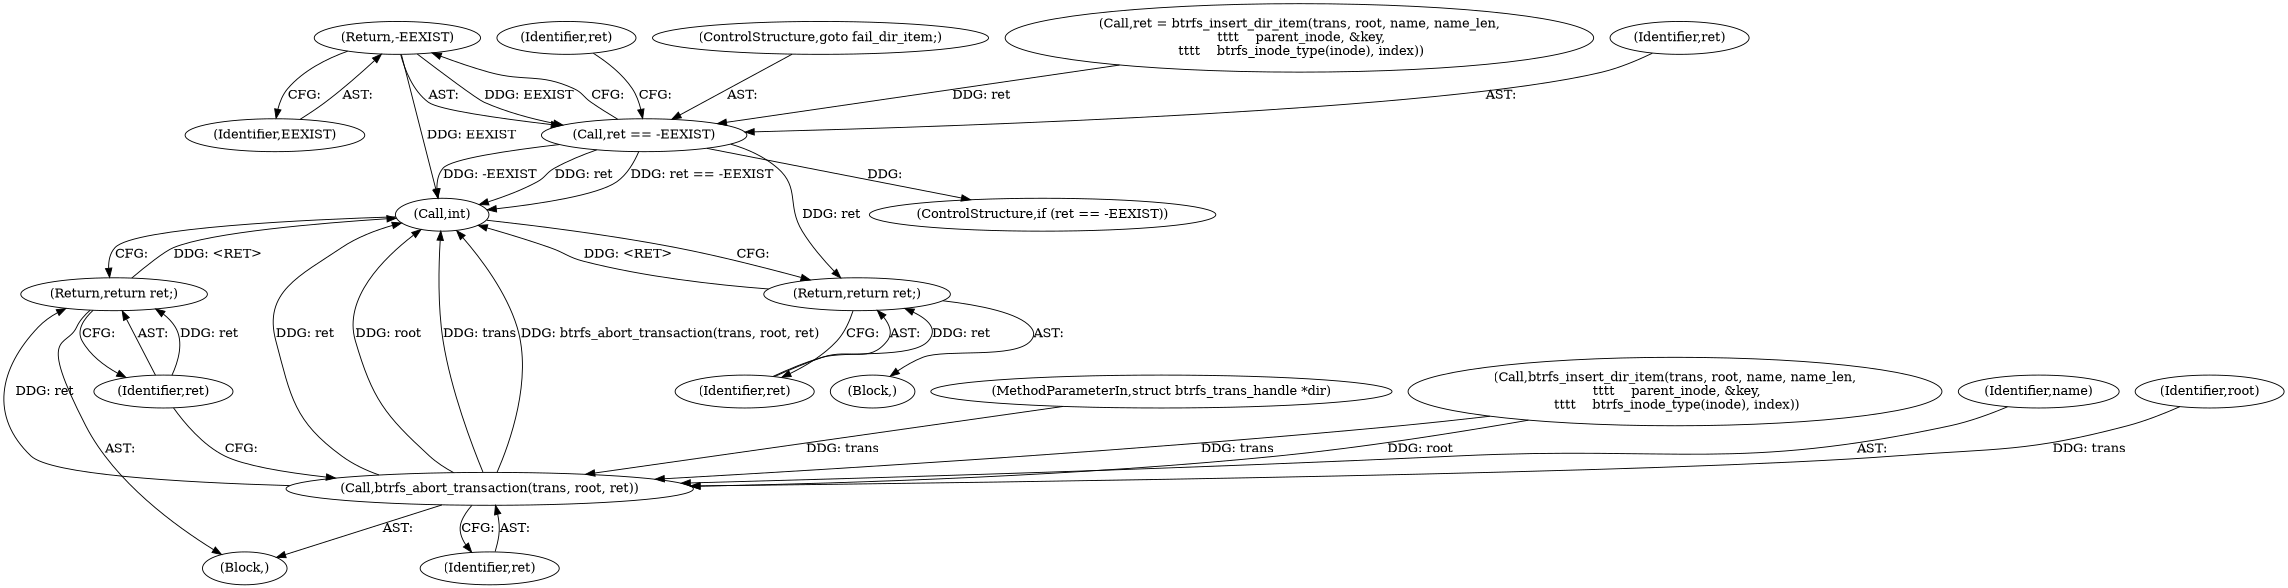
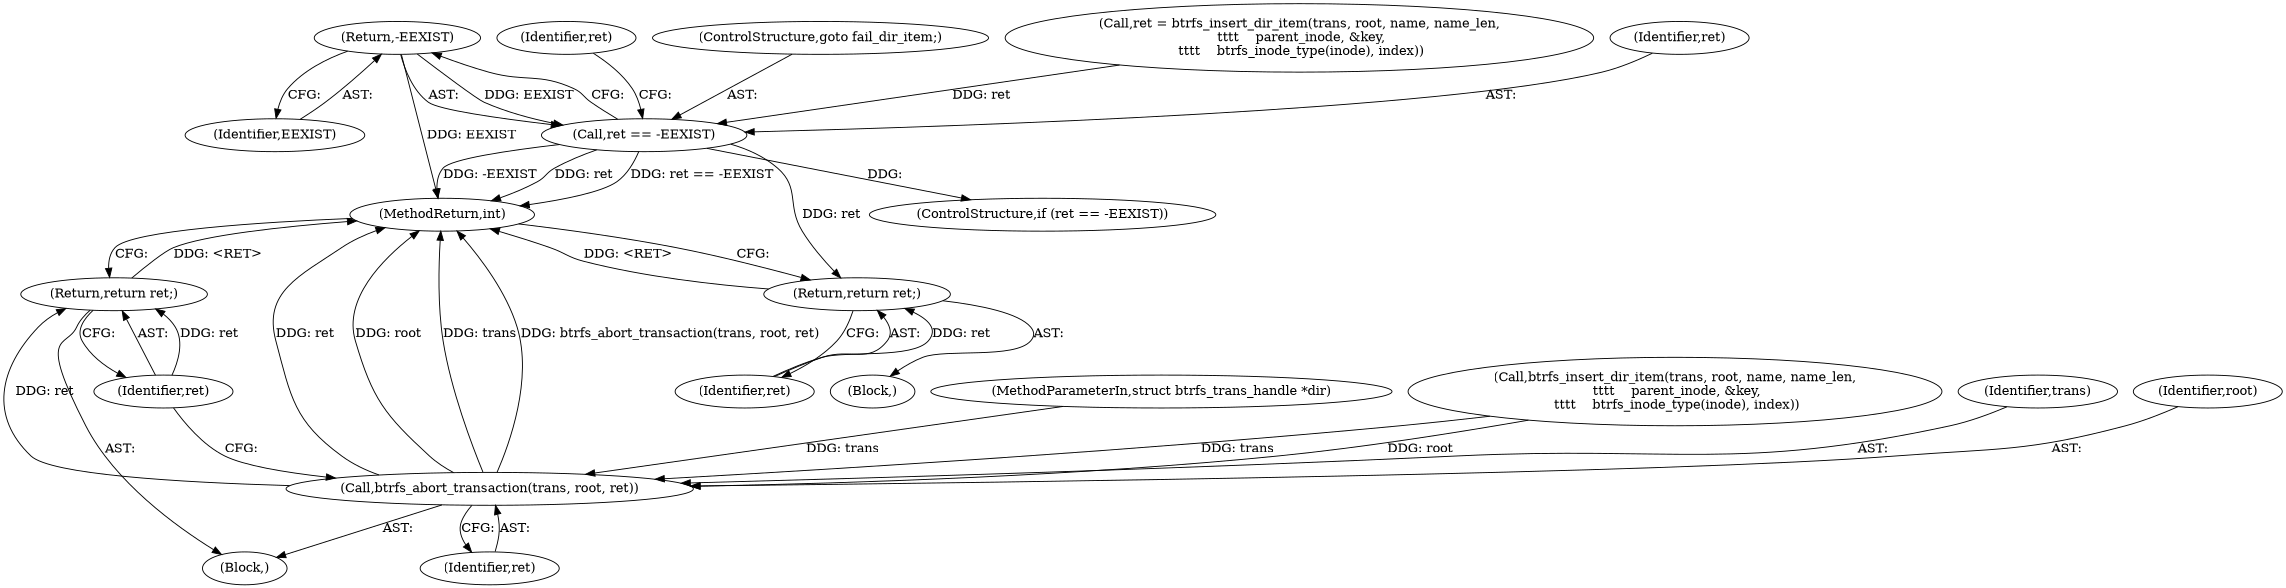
node "(Call,int)": label "(Call,int)" -> "(MethodReturn,int)"
node "(Identifier,name)": label "(Identifier,name)" -> "(Identifier,trans)"
edge "(Identifier,root)" -> "(Call,btrfs_abort_transaction(trans, root, ret))": label "DDG: trans" -> "AST: "
